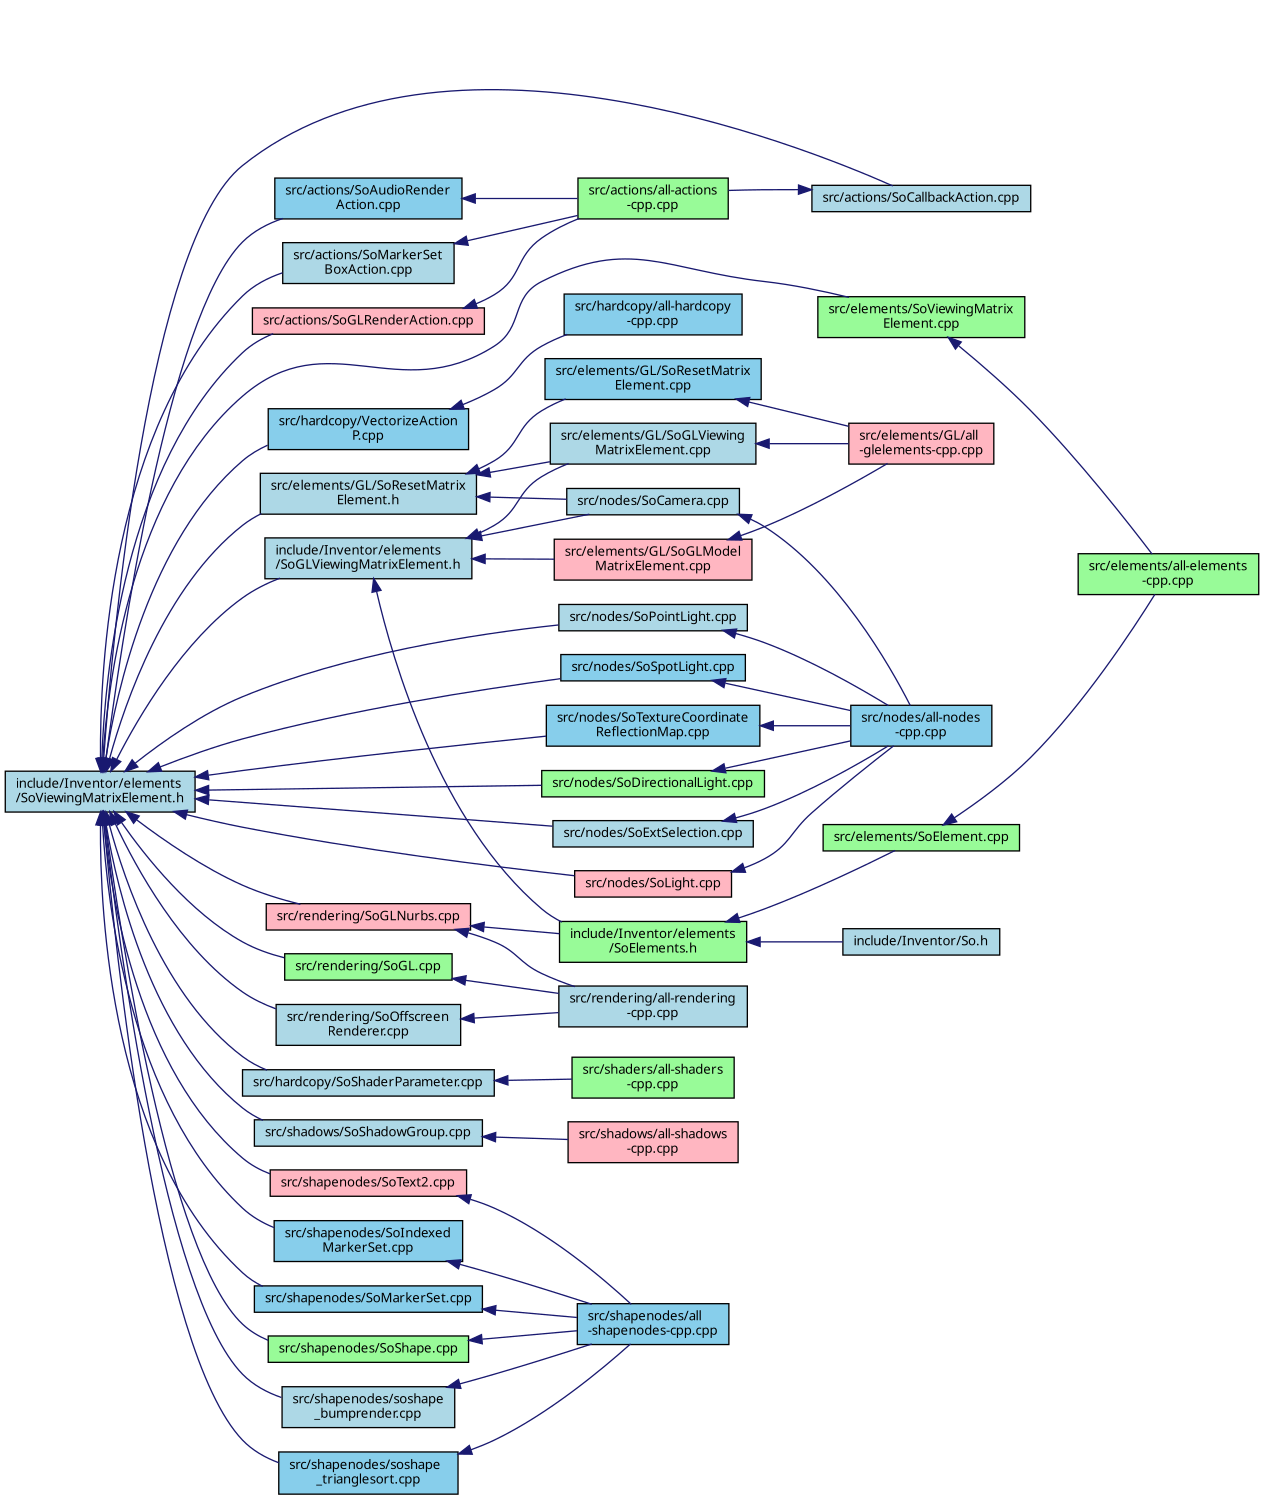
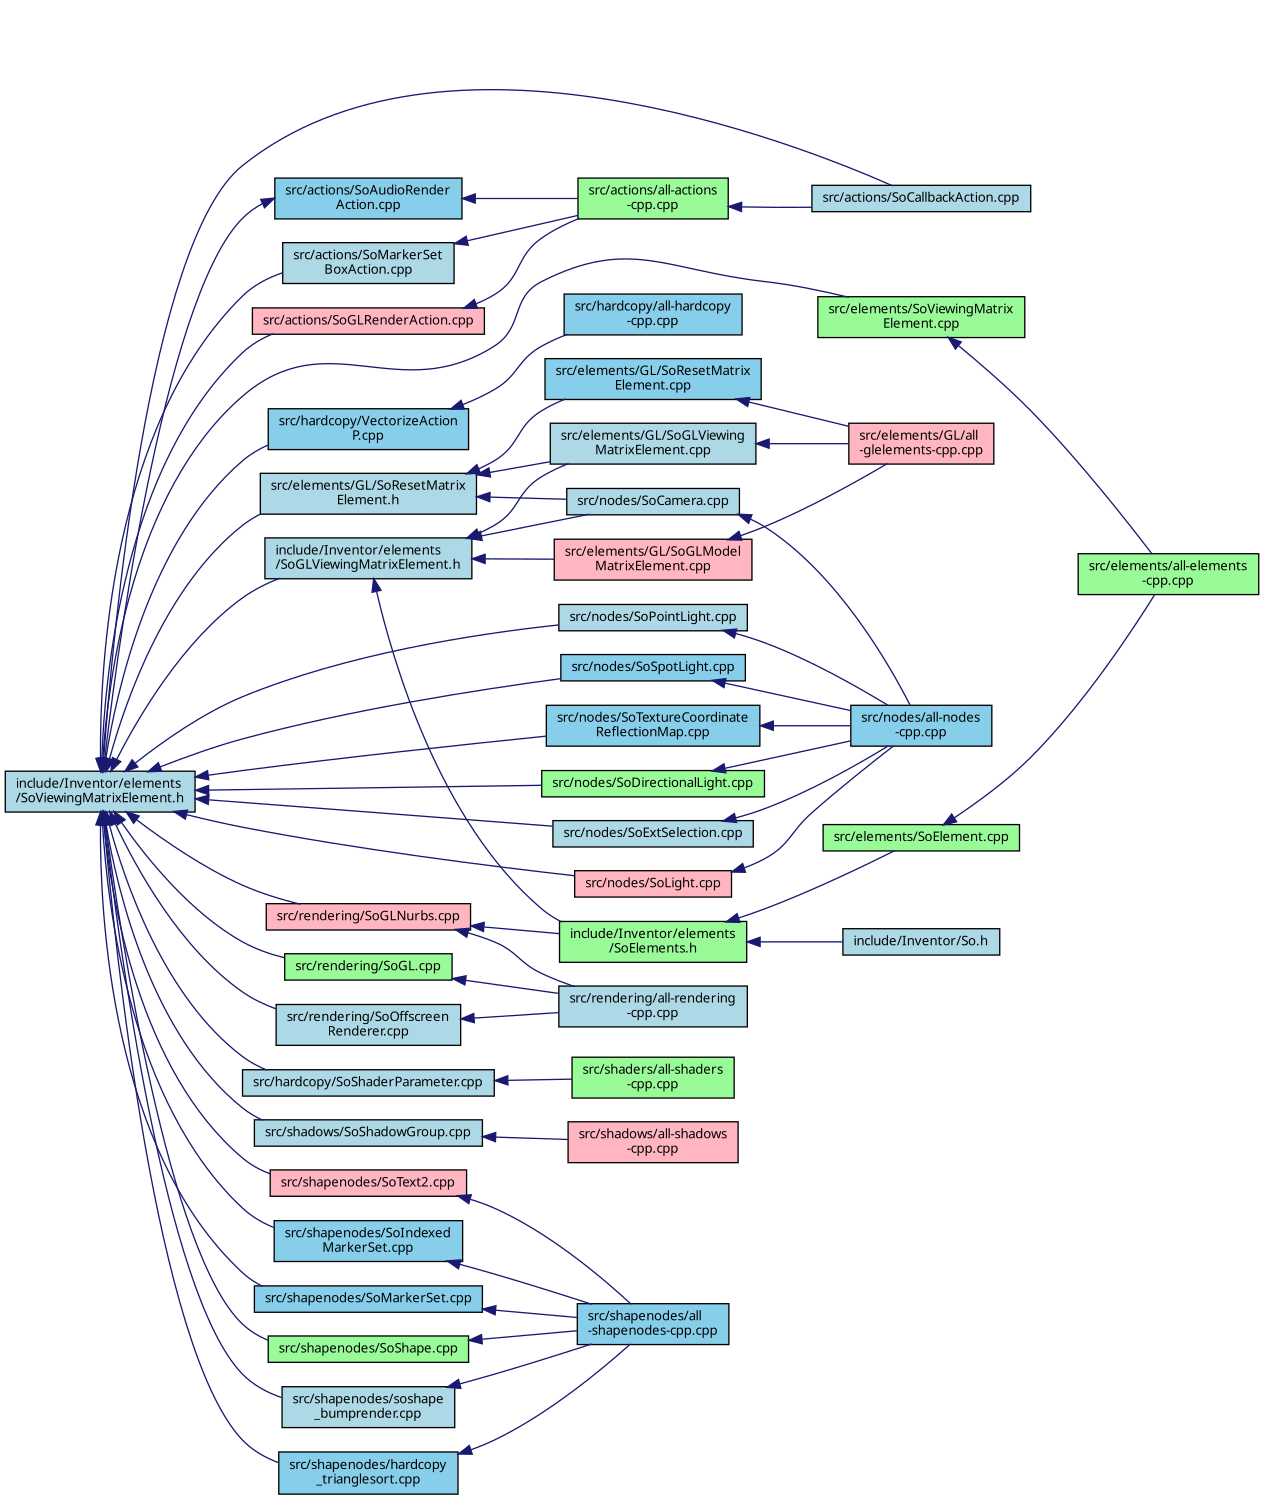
edge "src/actions/all-actions -cpp.cpp" -> "src/actions/SoCallbackAction.cpp": reversed
edge "src/actions/SoAudioRender Action.cpp" -> "include/Inventor/elements /SoViewingMatrixElement.h": reversed
node "src/shapenodes/soshape _trianglesort.cpp": label "src/shapenodes/soshape _trianglesort.cpp" -> "src/shapenodes/hardcopy _trianglesort.cpp"
